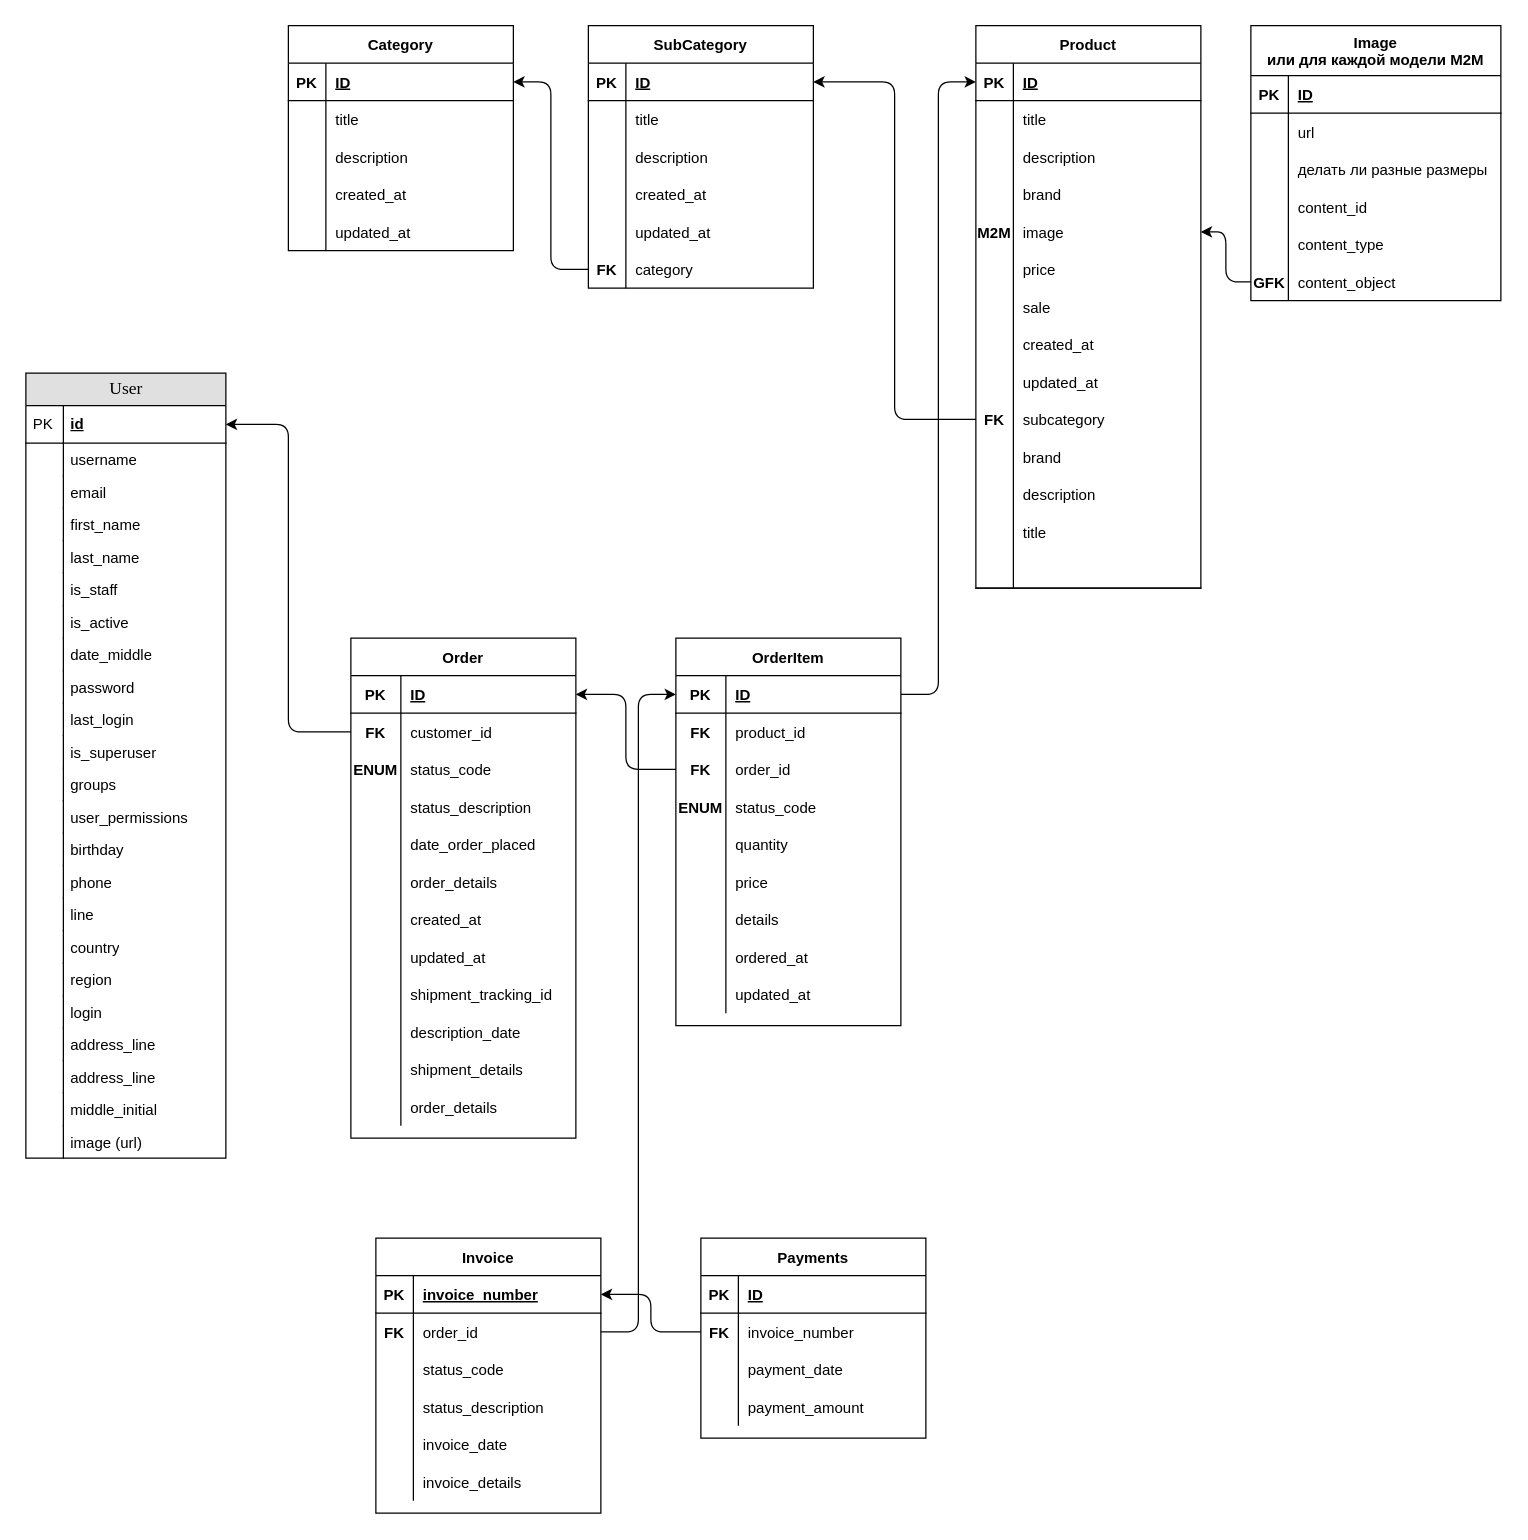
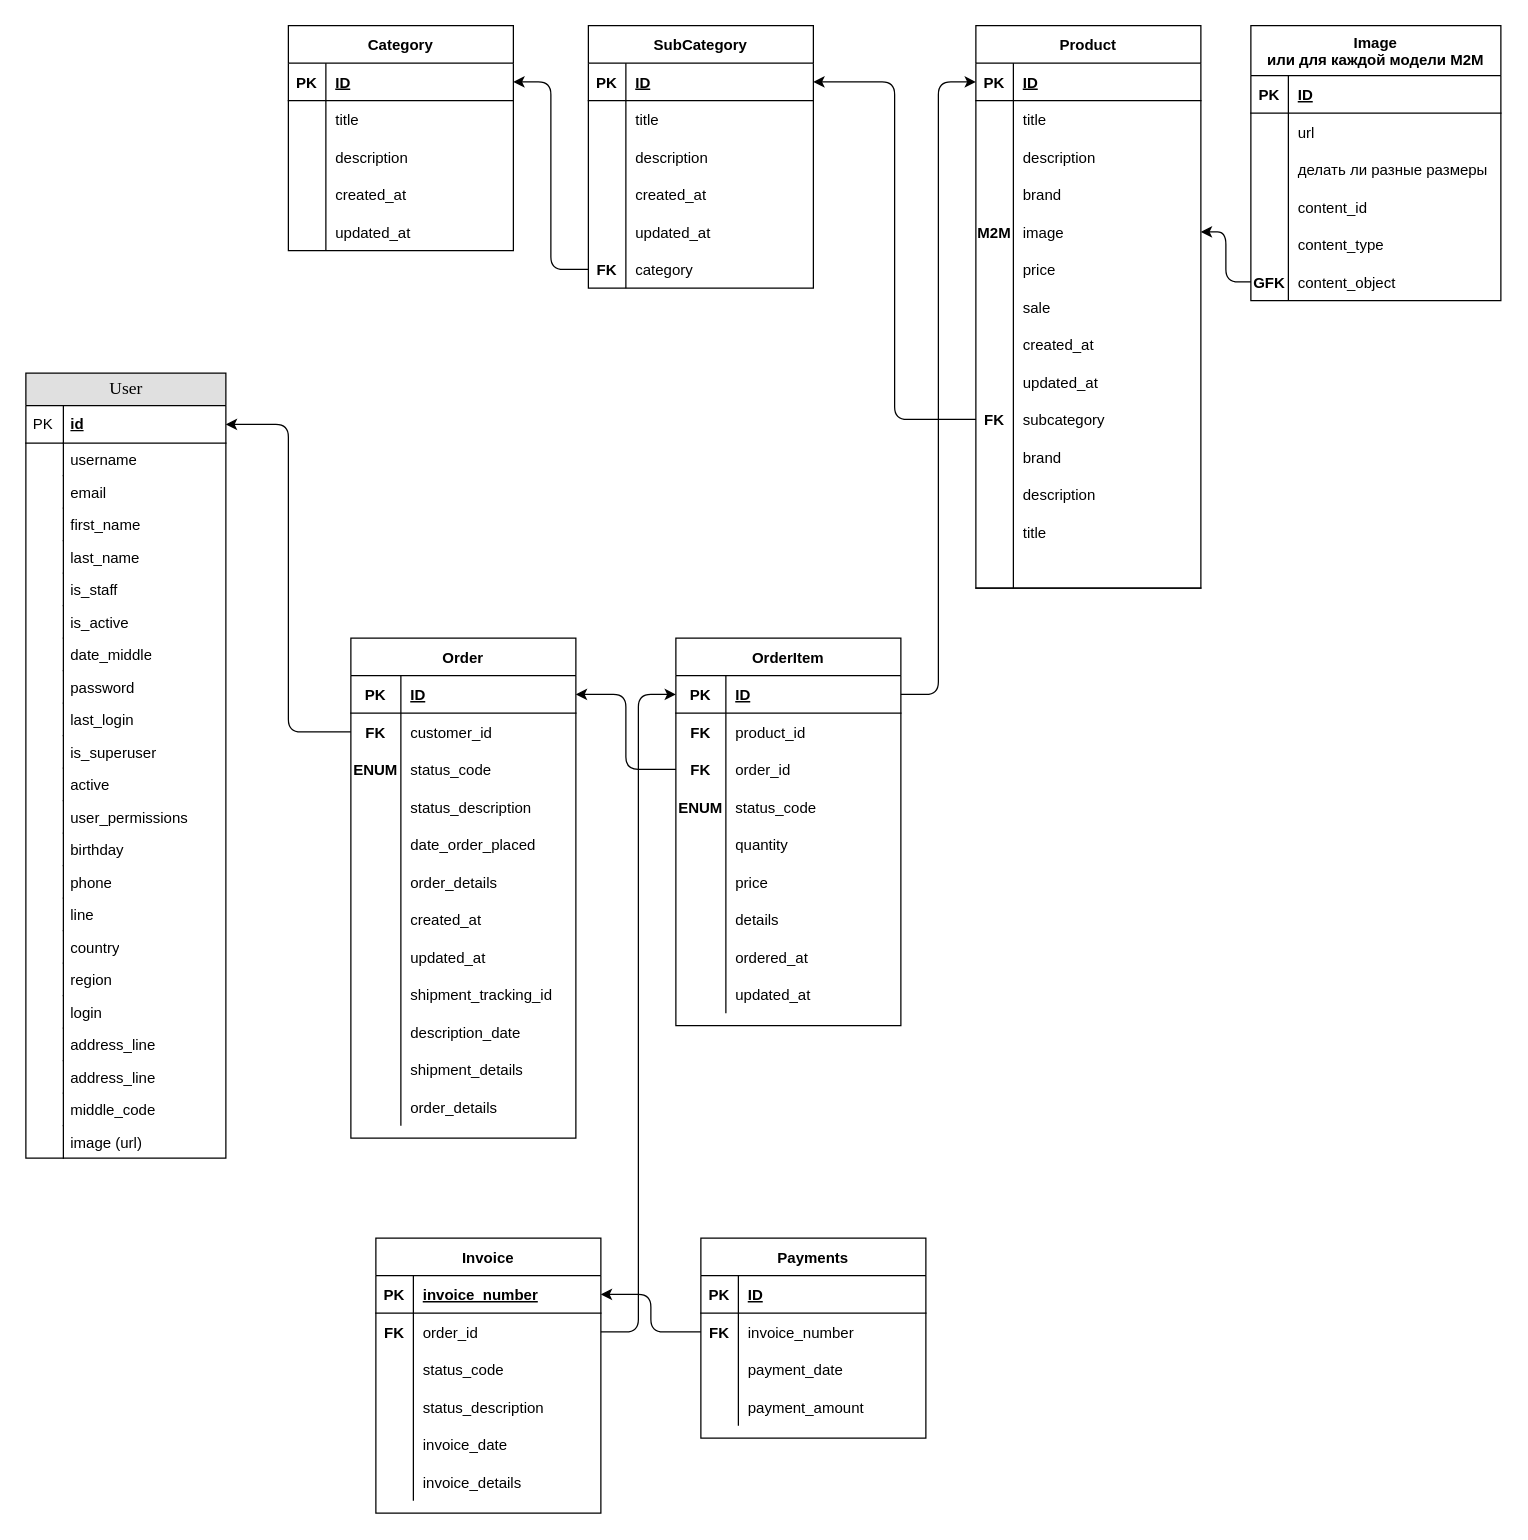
node "groups": label "groups" -> "active"
node "middle_initial": label "middle_initial" -> "middle_code"
